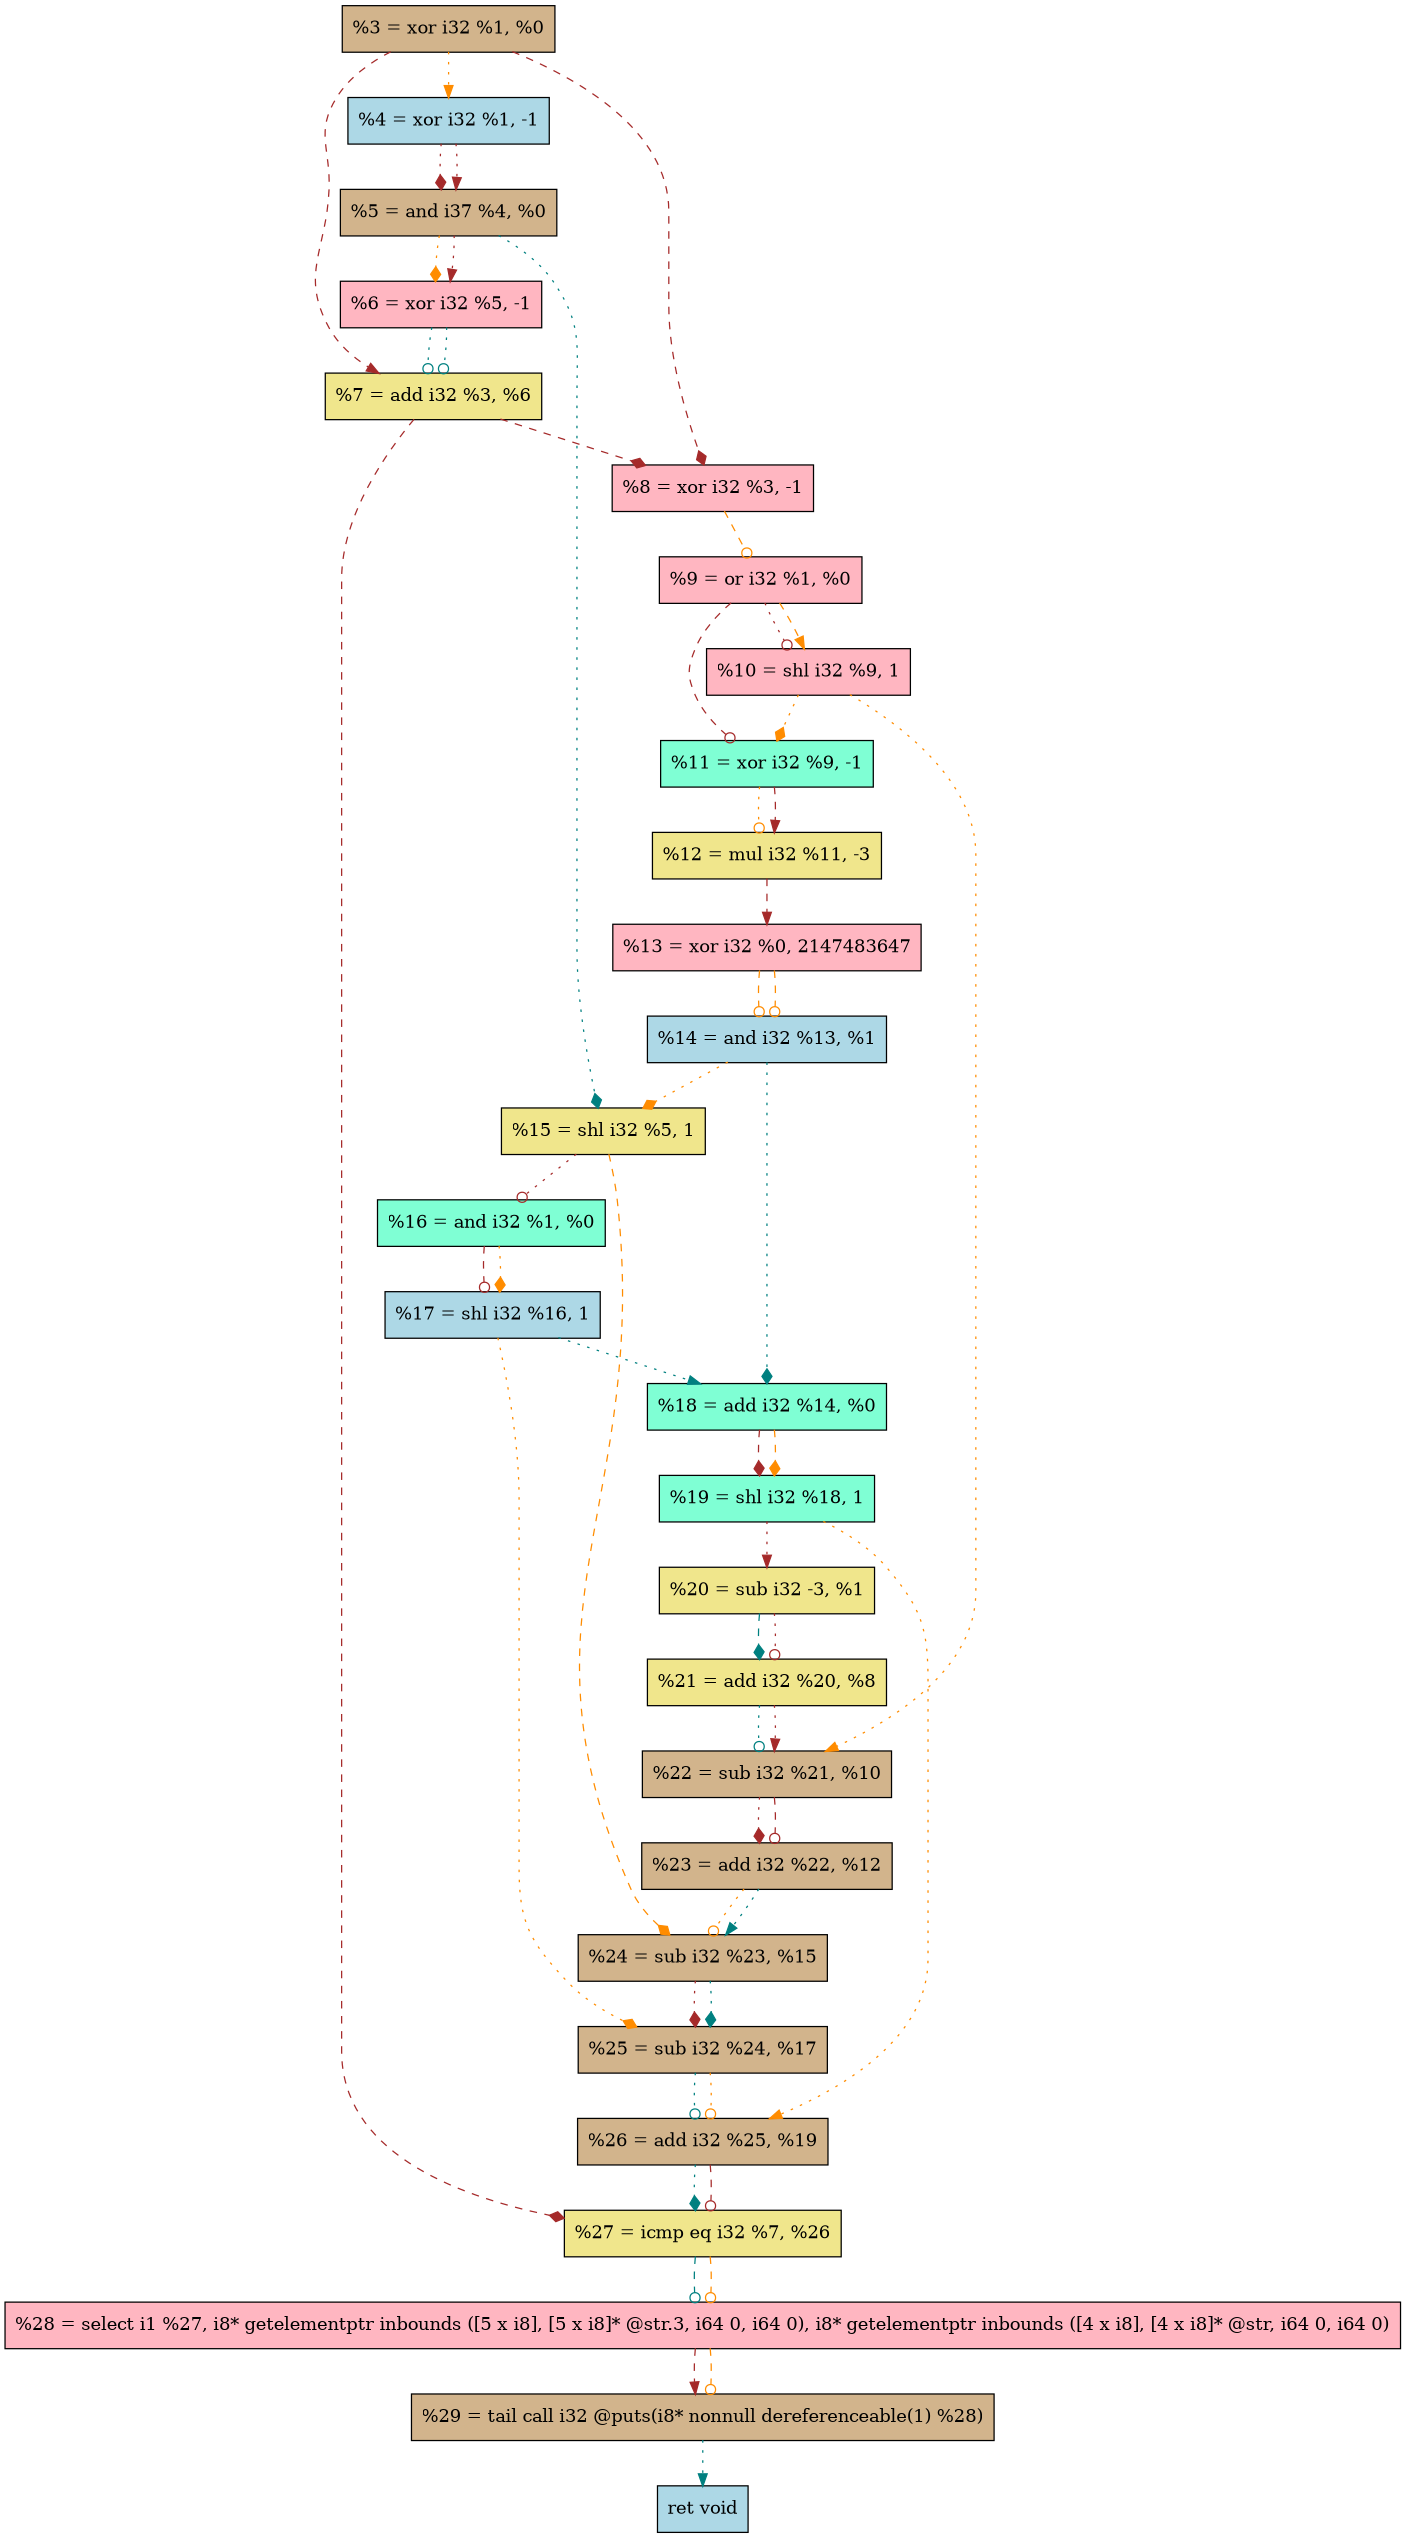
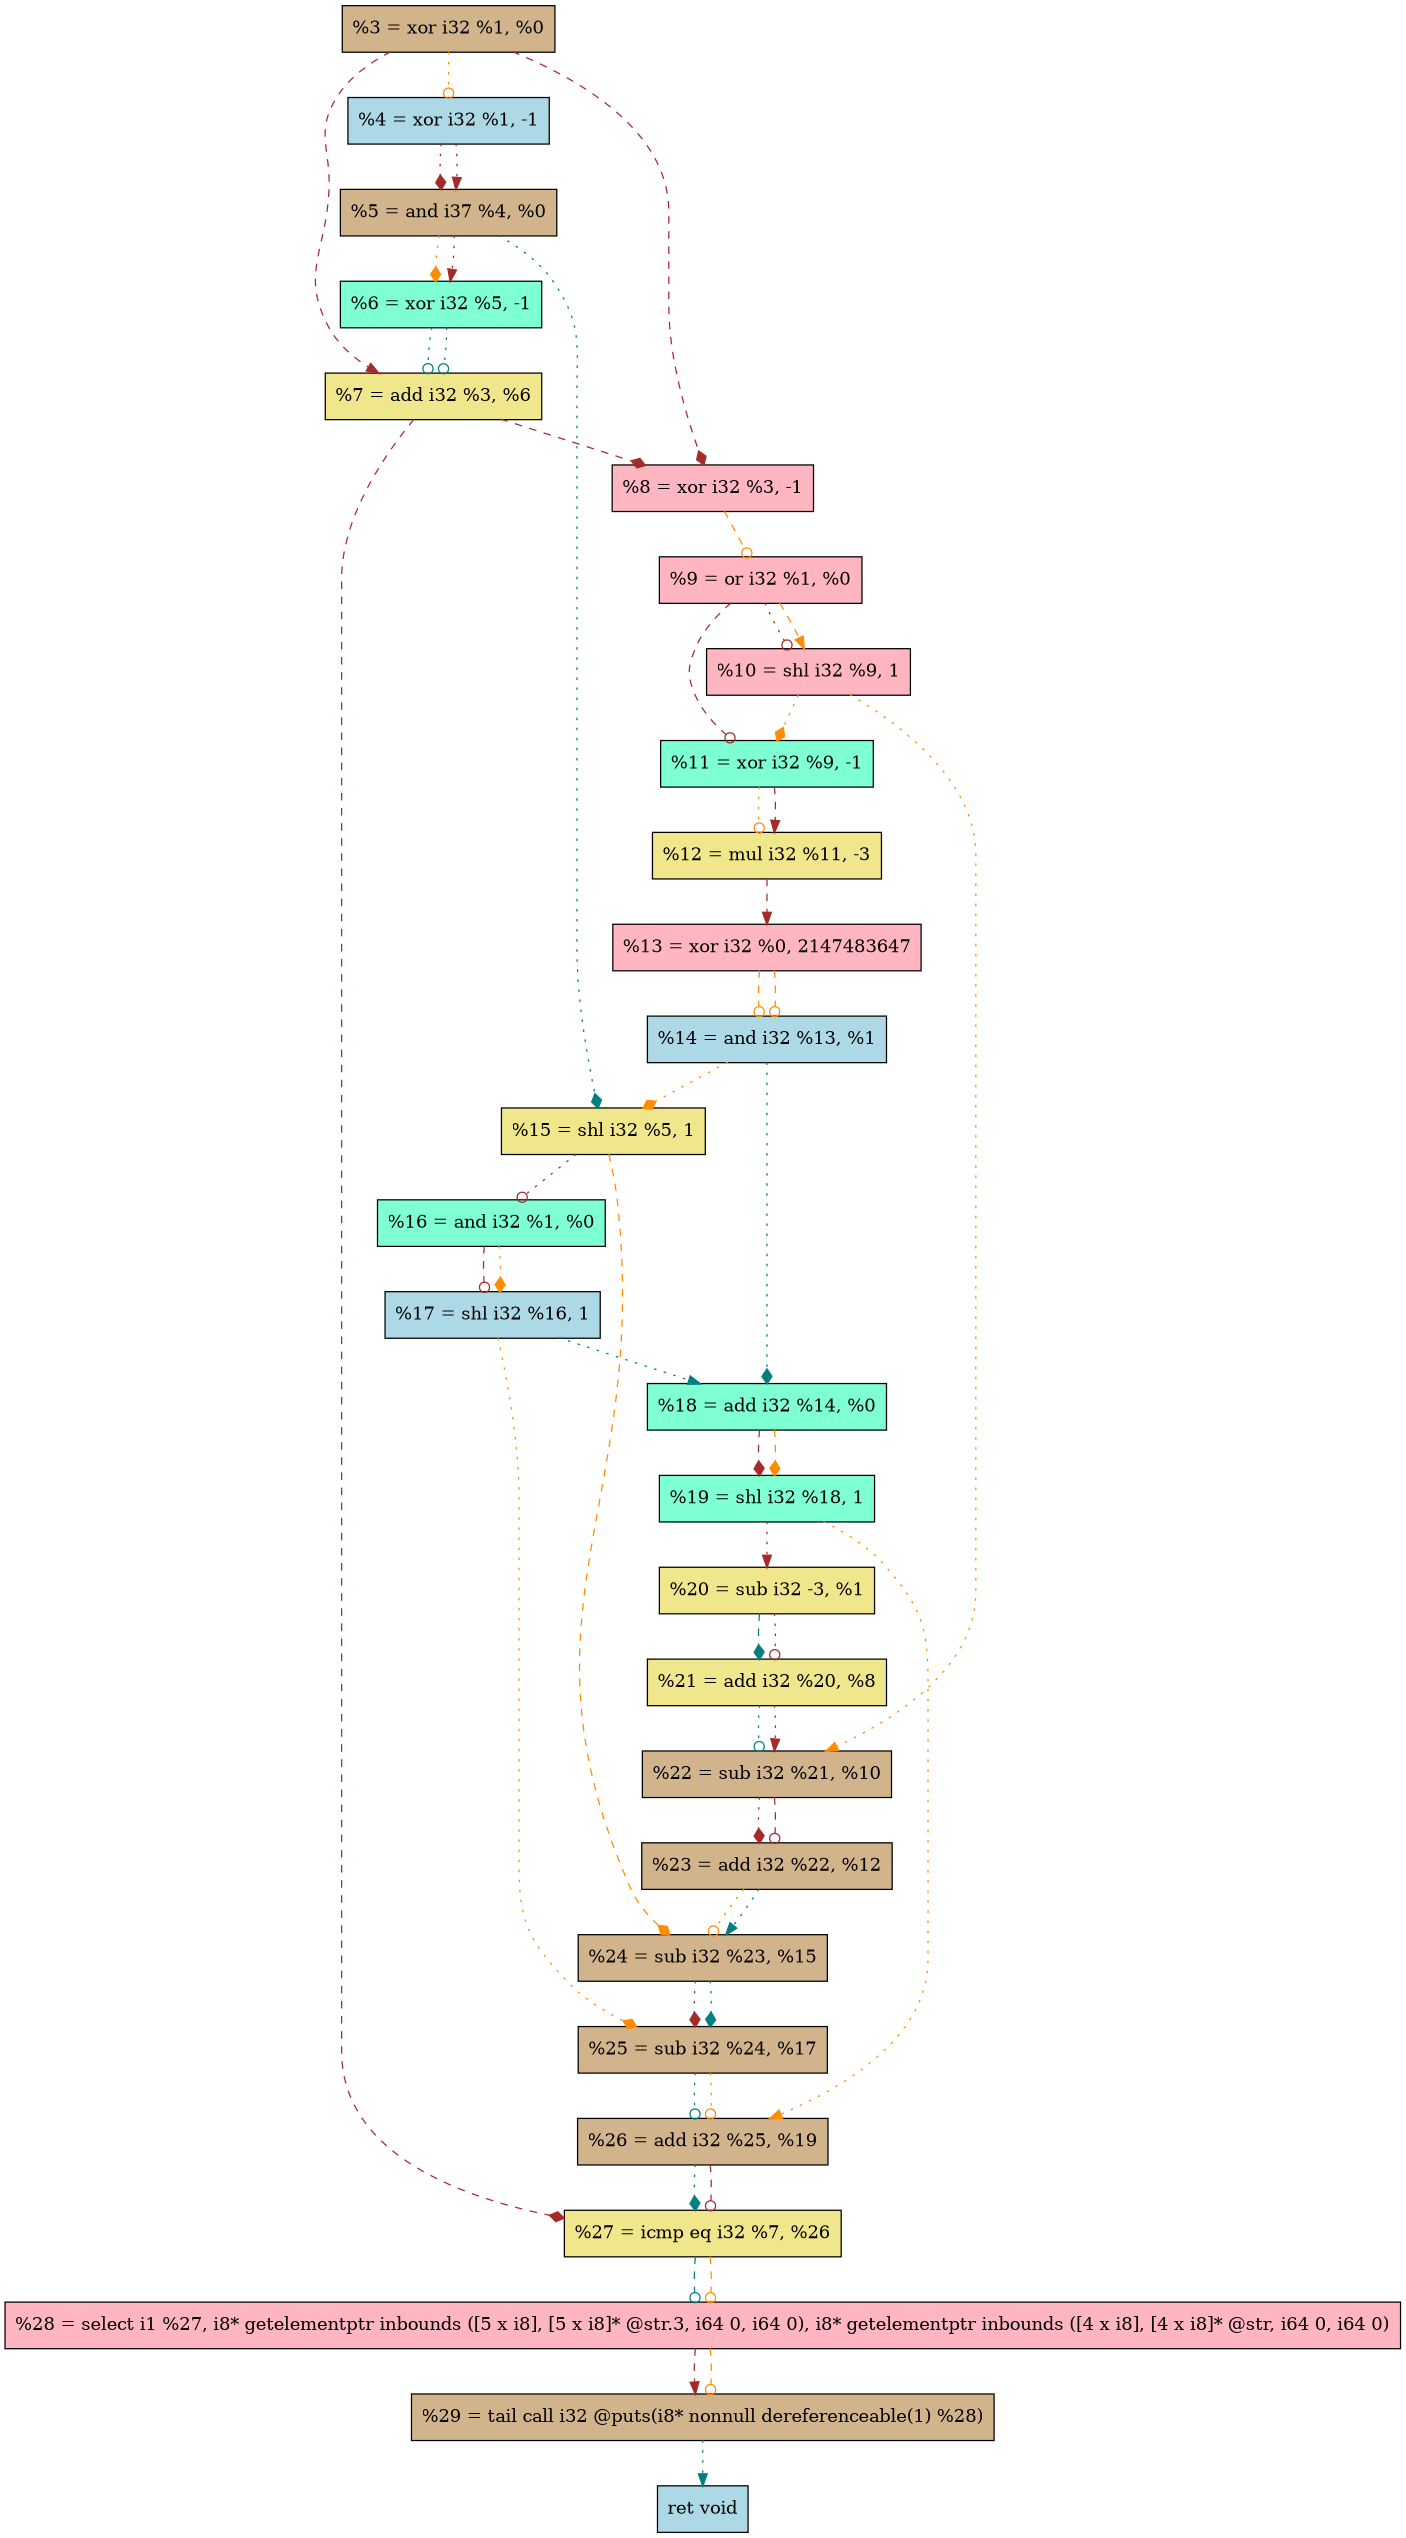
edge "%3 = xor i32 %1, %0" -> "%4 = xor i32 %1, -1": arrowhead normal -> odot
node "%6 = xor i32 %5, -1": fillcolor lightpink -> aquamarine
